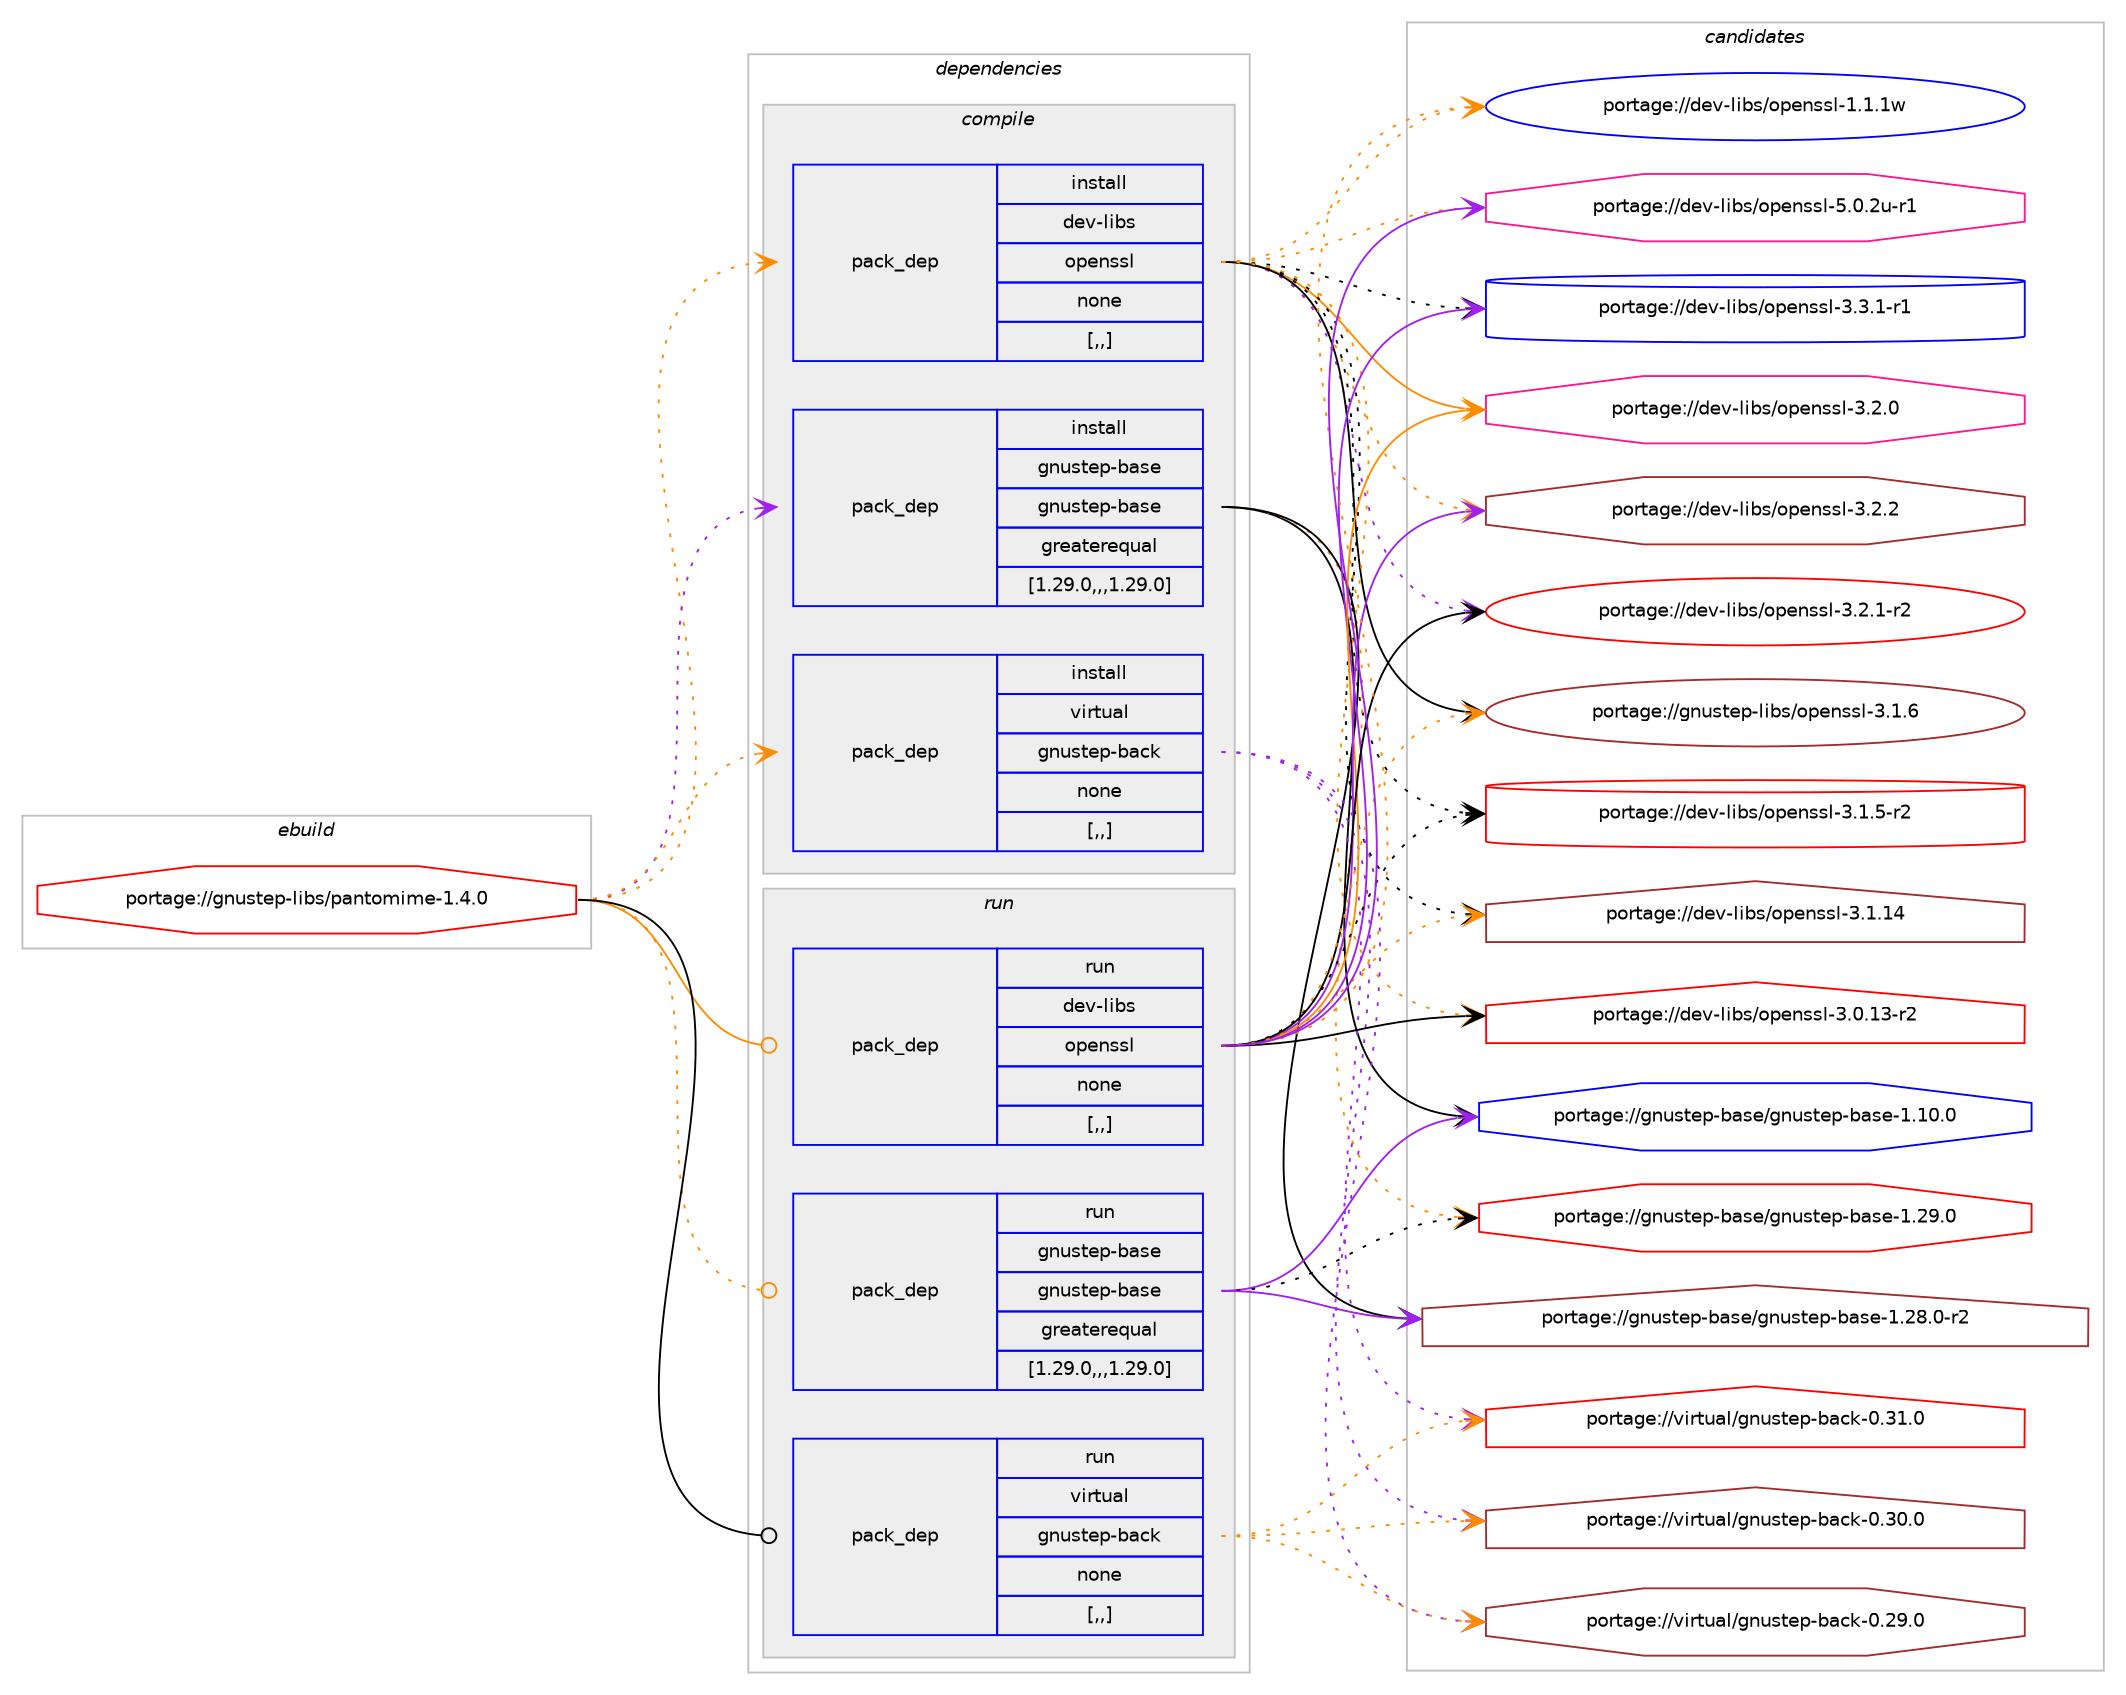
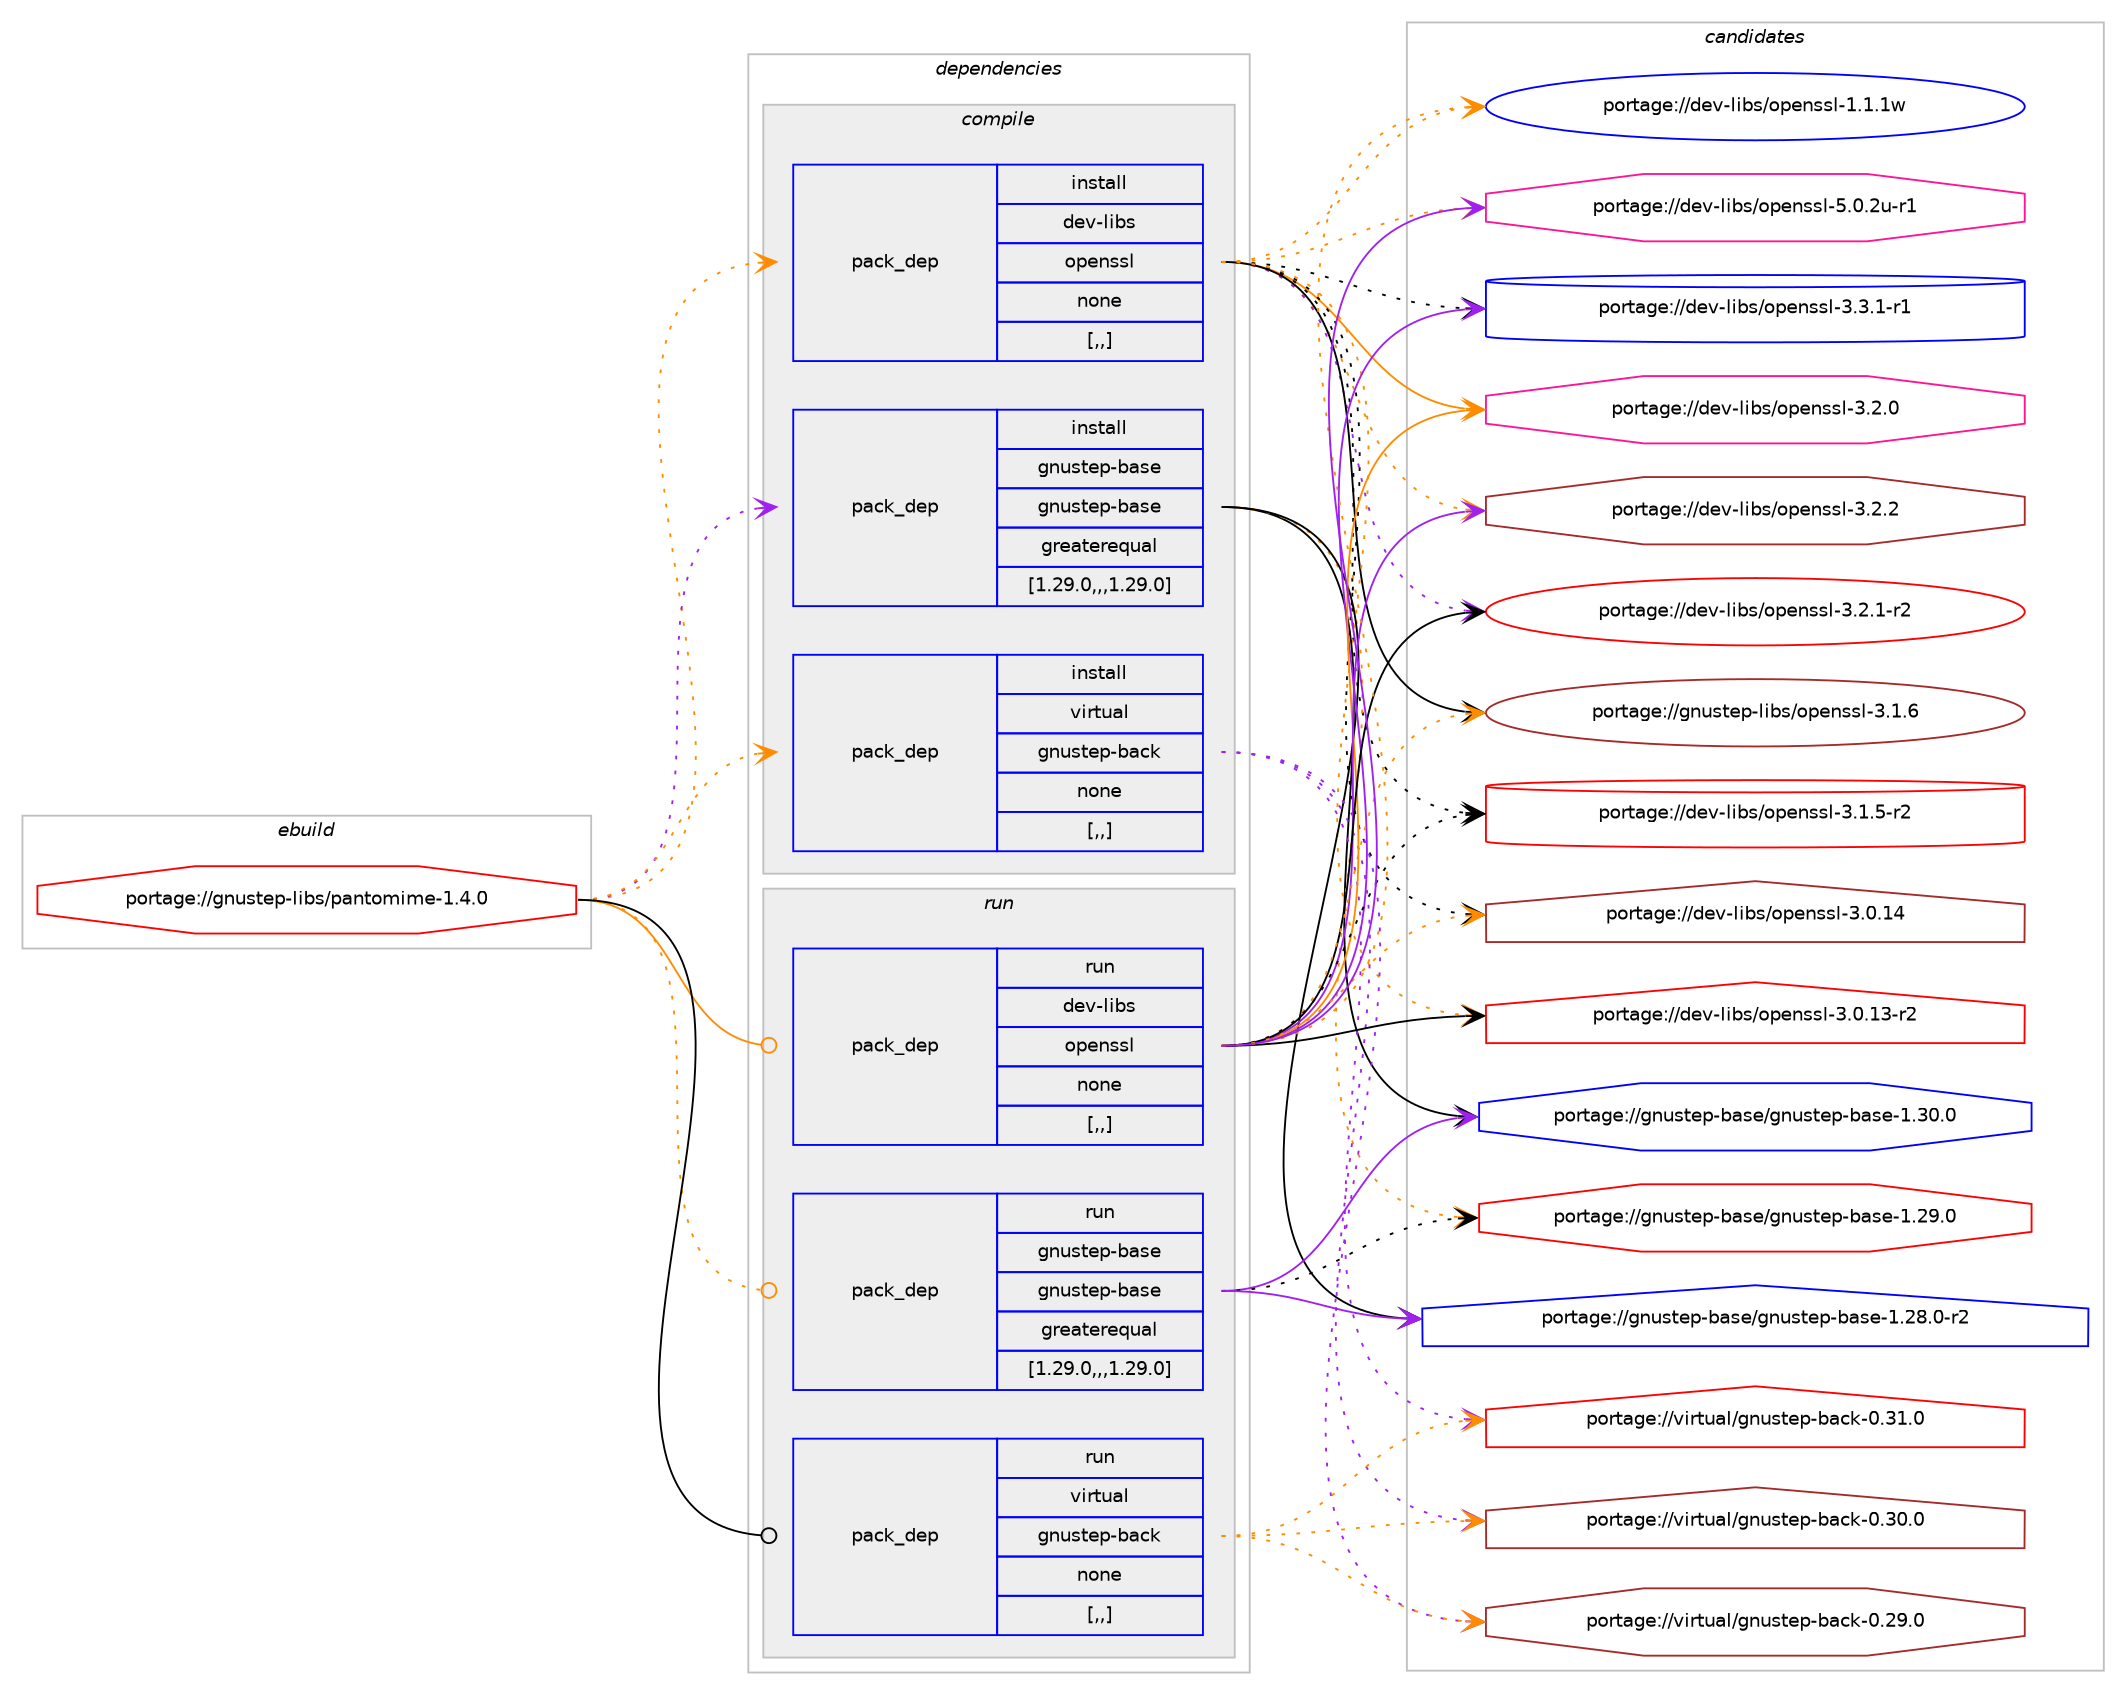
node "portage://dev-libs/openssl-3.1.14": label "portage://dev-libs/openssl-3.1.14" -> "portage://dev-libs/openssl-3.0.14"
node "portage://gnustep-base/gnustep-base-1.10.0": label "portage://gnustep-base/gnustep-base-1.10.0" -> "portage://gnustep-base/gnustep-base-1.30.0"
node "portage://gnustep-base/gnustep-base-1.28.0-r2": color brown -> blue
